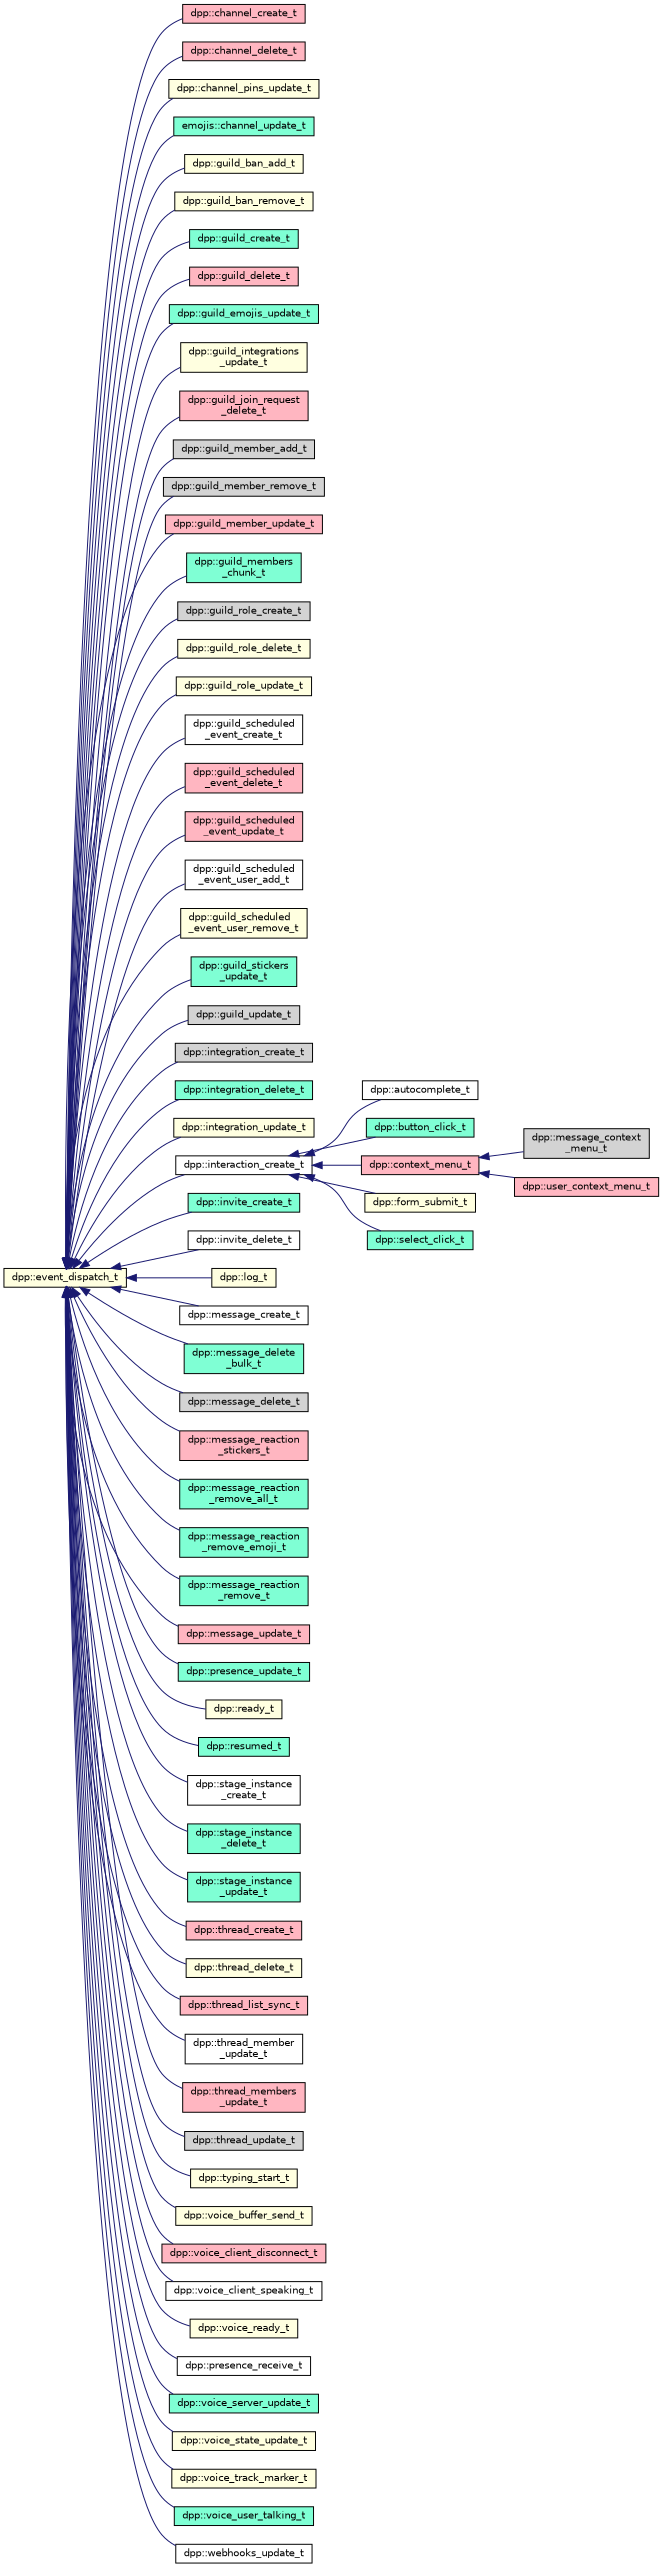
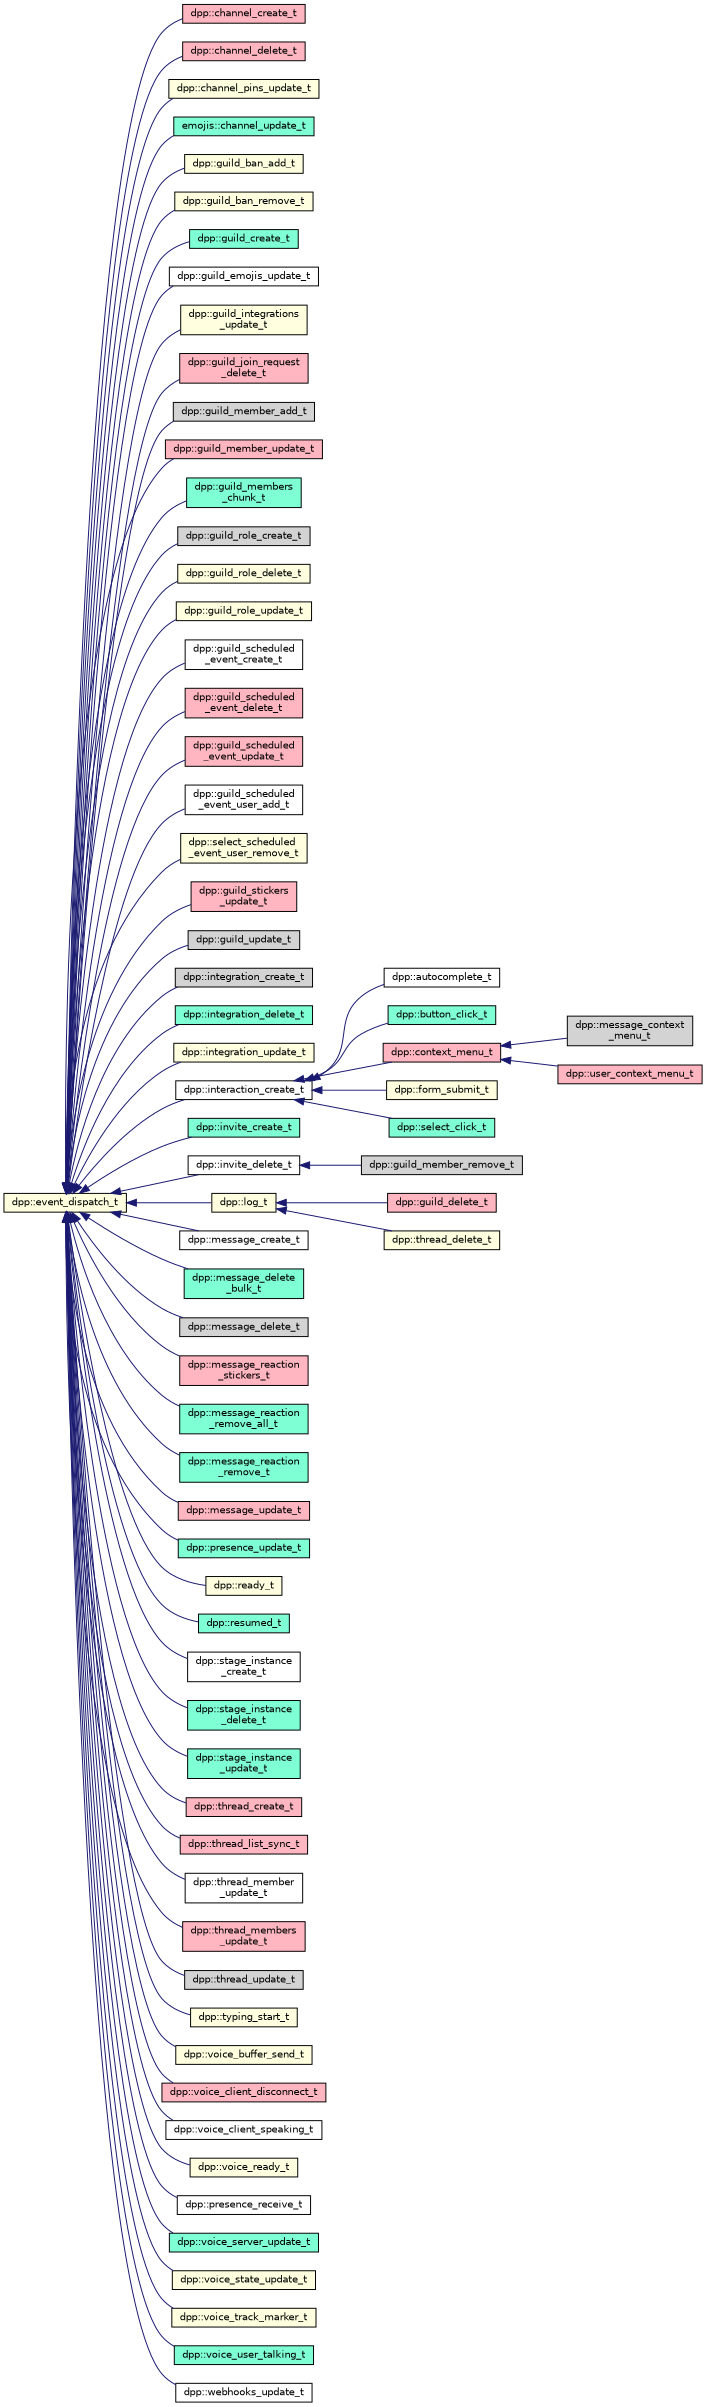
node "dpp::guild_emojis_update_t": fillcolor aquamarine -> white
edge "dpp::guild_delete_t" -> "dpp::event_dispatch_t": now "dpp::guild_delete_t" -> "dpp::log_t"
edge "dpp::guild_member_remove_t" -> "dpp::event_dispatch_t": now "dpp::guild_member_remove_t" -> "dpp::invite_delete_t"
node "dpp::guild_scheduled _event_user_remove_t": label "dpp::guild_scheduled _event_user_remove_t" -> "dpp::select_scheduled _event_user_remove_t"
node "dpp::guild_stickers _update_t": fillcolor aquamarine -> lightpink
node "dpp::message_reaction _remove_emoji_t": removed
edge "dpp::thread_delete_t" -> "dpp::event_dispatch_t": now "dpp::thread_delete_t" -> "dpp::log_t"
